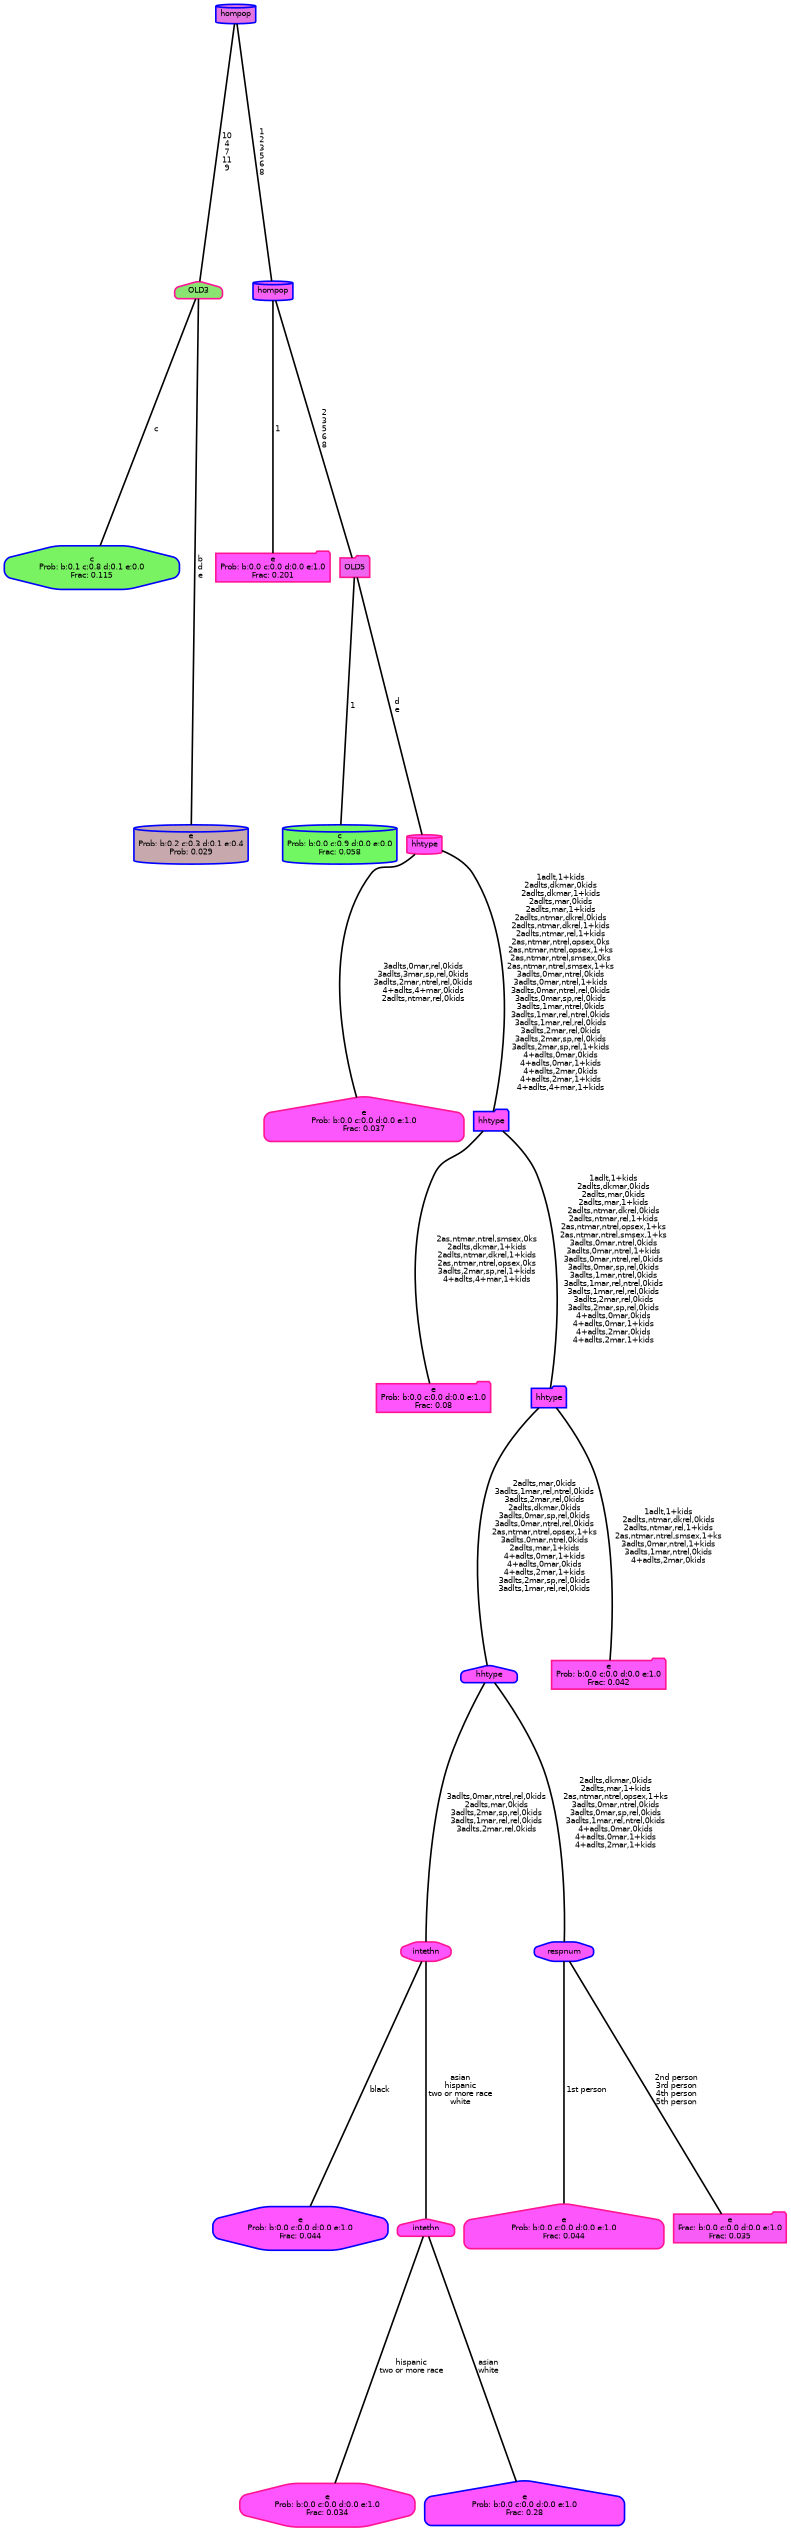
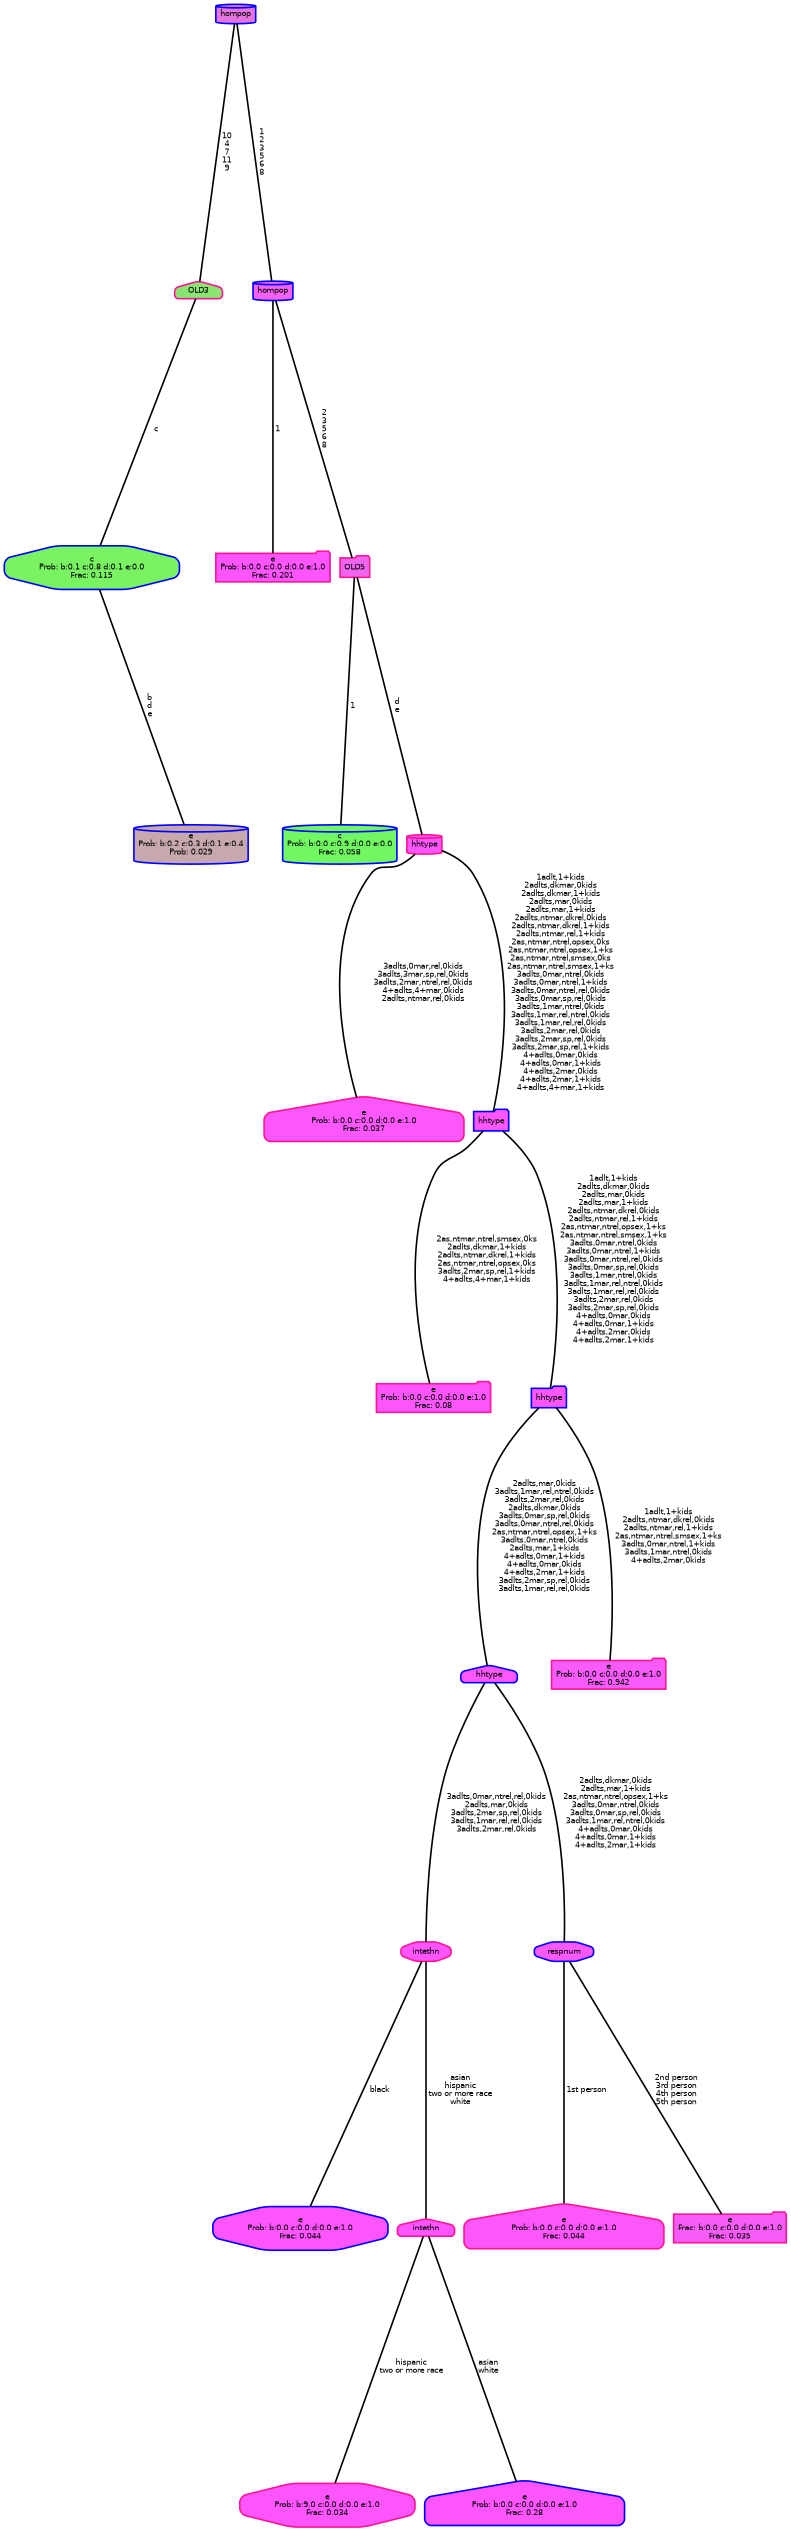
edge "OLD3" -- "e Prob: b:0.2 c:0.3 d:0.1 e:0.4 Prob: 0.029": now "c Prob: b:0.1 c:0.8 d:0.1 e:0.0 Frac: 0.115" -- "e Prob: b:0.2 c:0.3 d:0.1 e:0.4 Prob: 0.029"
node "e Prob: b:0.0 c:0.0 d:0.0 e:1.0 Frac: 0.042": label "e Prob: b:0.0 c:0.0 d:0.0 e:1.0 Frac: 0.042" -> "e Prob: b:0.0 c:0.0 d:0.0 e:1.0 Frac: 0.942"
node "e Prob: b:0.0 c:0.0 d:0.0 e:1.0 Frac: 0.034": label "e Prob: b:0.0 c:0.0 d:0.0 e:1.0 Frac: 0.034" -> "e Prob: b:9.0 c:0.0 d:0.0 e:1.0 Frac: 0.034"
